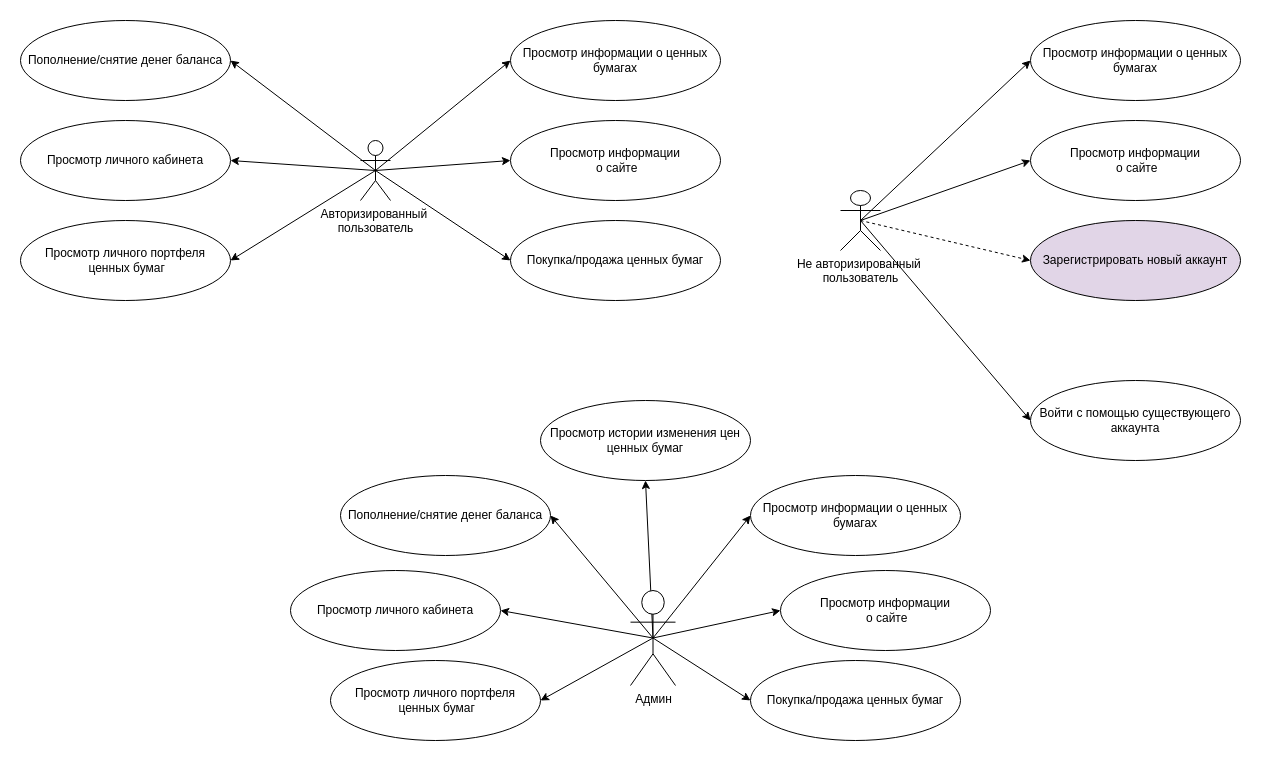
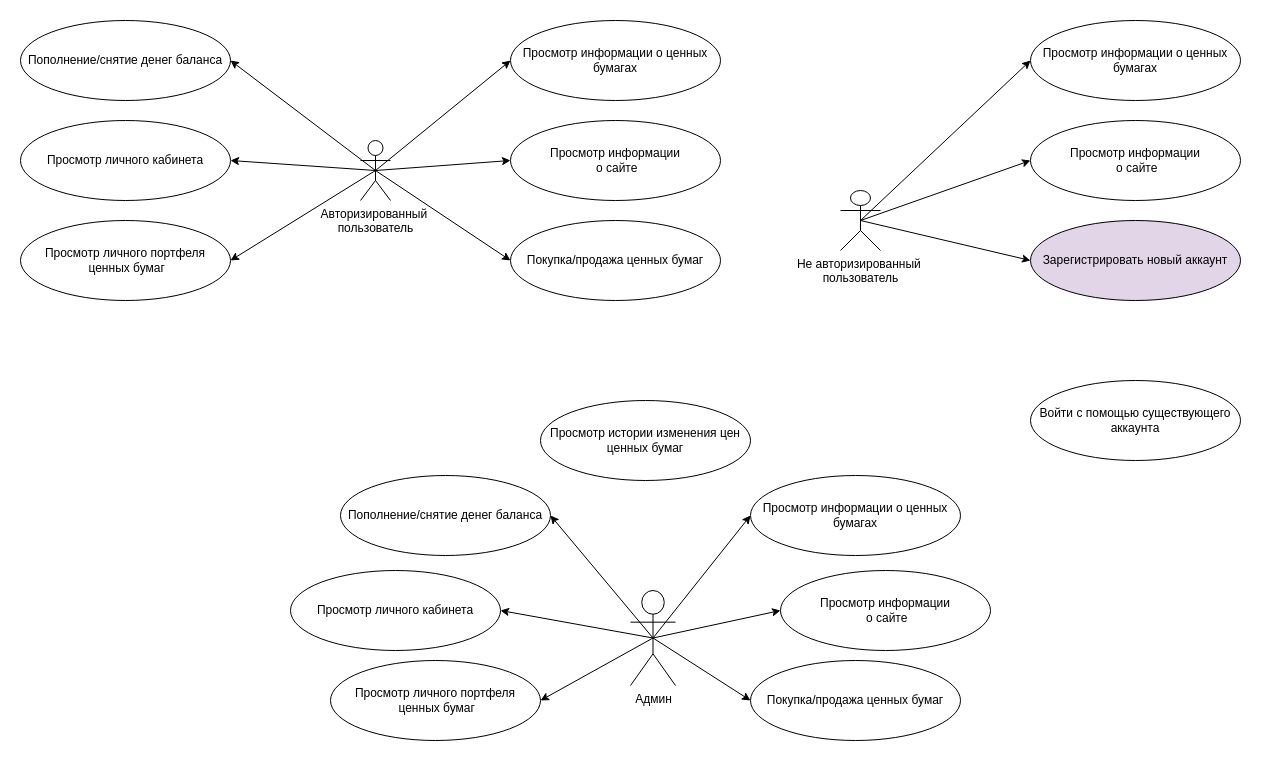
edge "Не авторизированный пользователь" -> "Зарегистрировать новый аккаунт": style dashed -> solid
edge "Не авторизированный пользователь" -> "Войти с помощью существующего аккаунта": removed
edge "Админ" -> "Просмотр истории изменения цен ценных бумаг": removed
